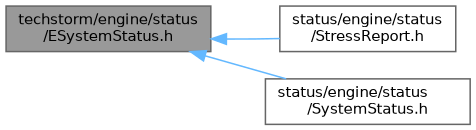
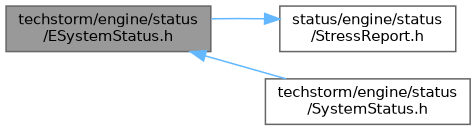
edge "status/engine/status /StressReport.h" -> "techstorm/engine/status /ESystemStatus.h": reversed
node "status/engine/status /SystemStatus.h": label "status/engine/status /SystemStatus.h" -> "techstorm/engine/status /SystemStatus.h"
